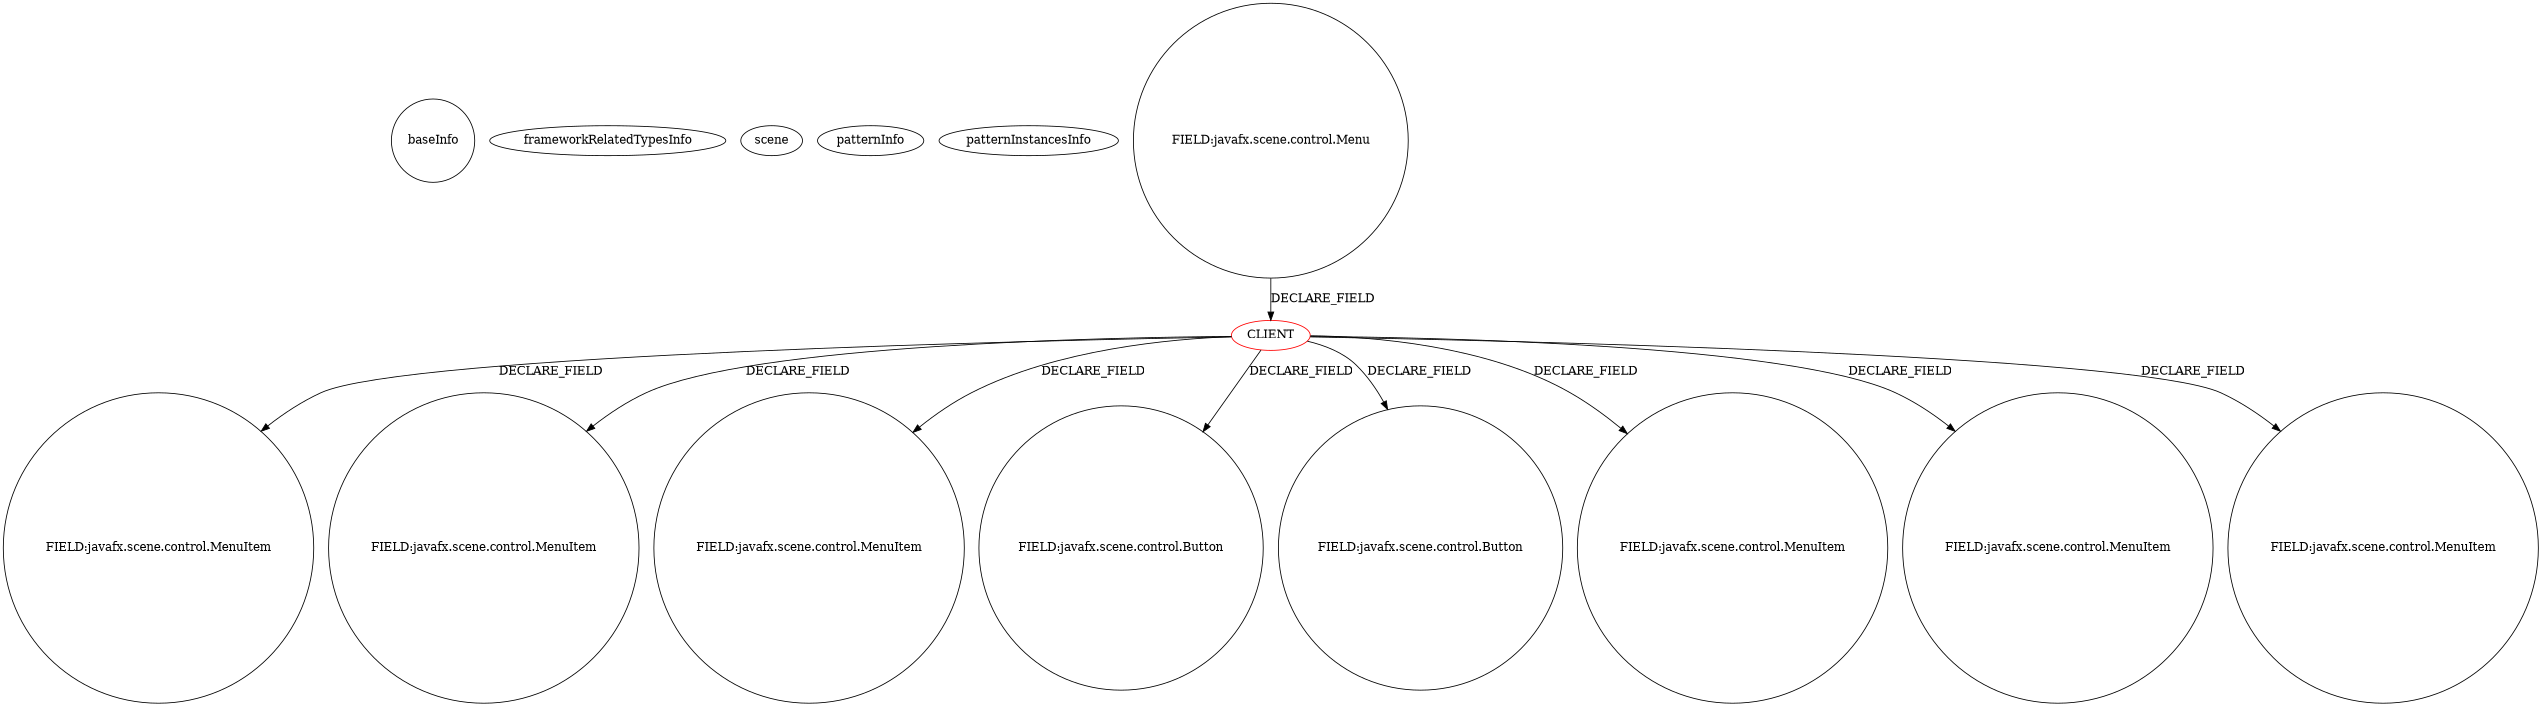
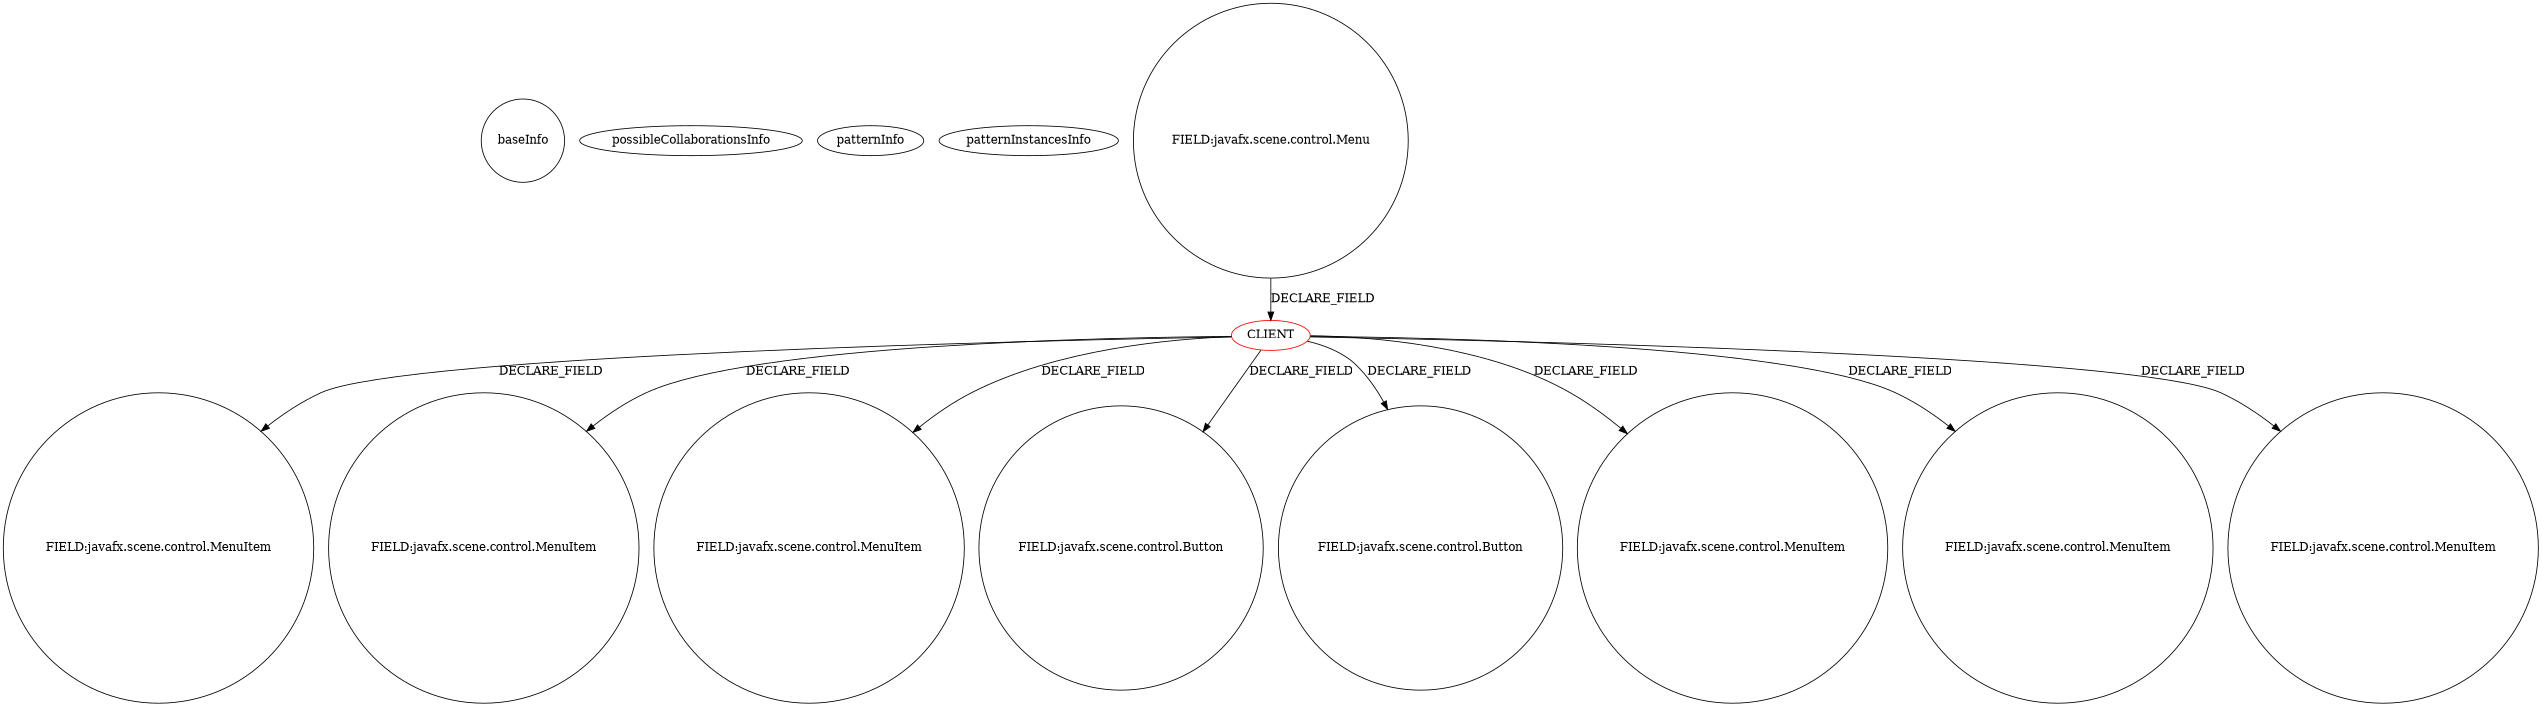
node "frameworkRelatedTypesInfo": removed
node "scene": label "scene" -> "possibleCollaborationsInfo"
